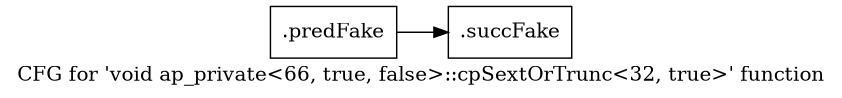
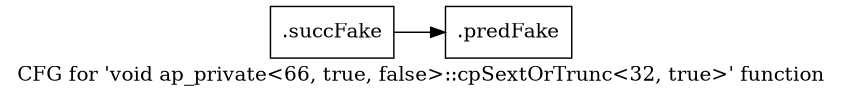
edge ".predFake" -> ".succFake": reversed
